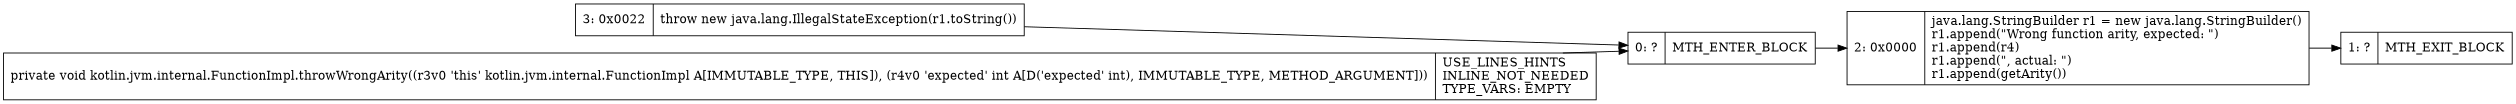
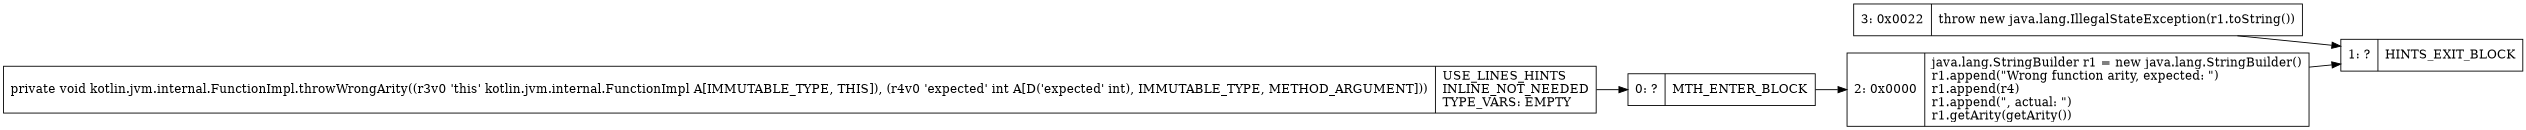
edge "3: 0x0022" -> "0: ?": now "3: 0x0022" -> "1: ?"
node "1: ?": text "MTH_EXIT_BLOCK" -> "HINTS_EXIT_BLOCK"
node "2: 0x0000": text "r1.append(getArity())" -> "r1.getArity(getArity())"
